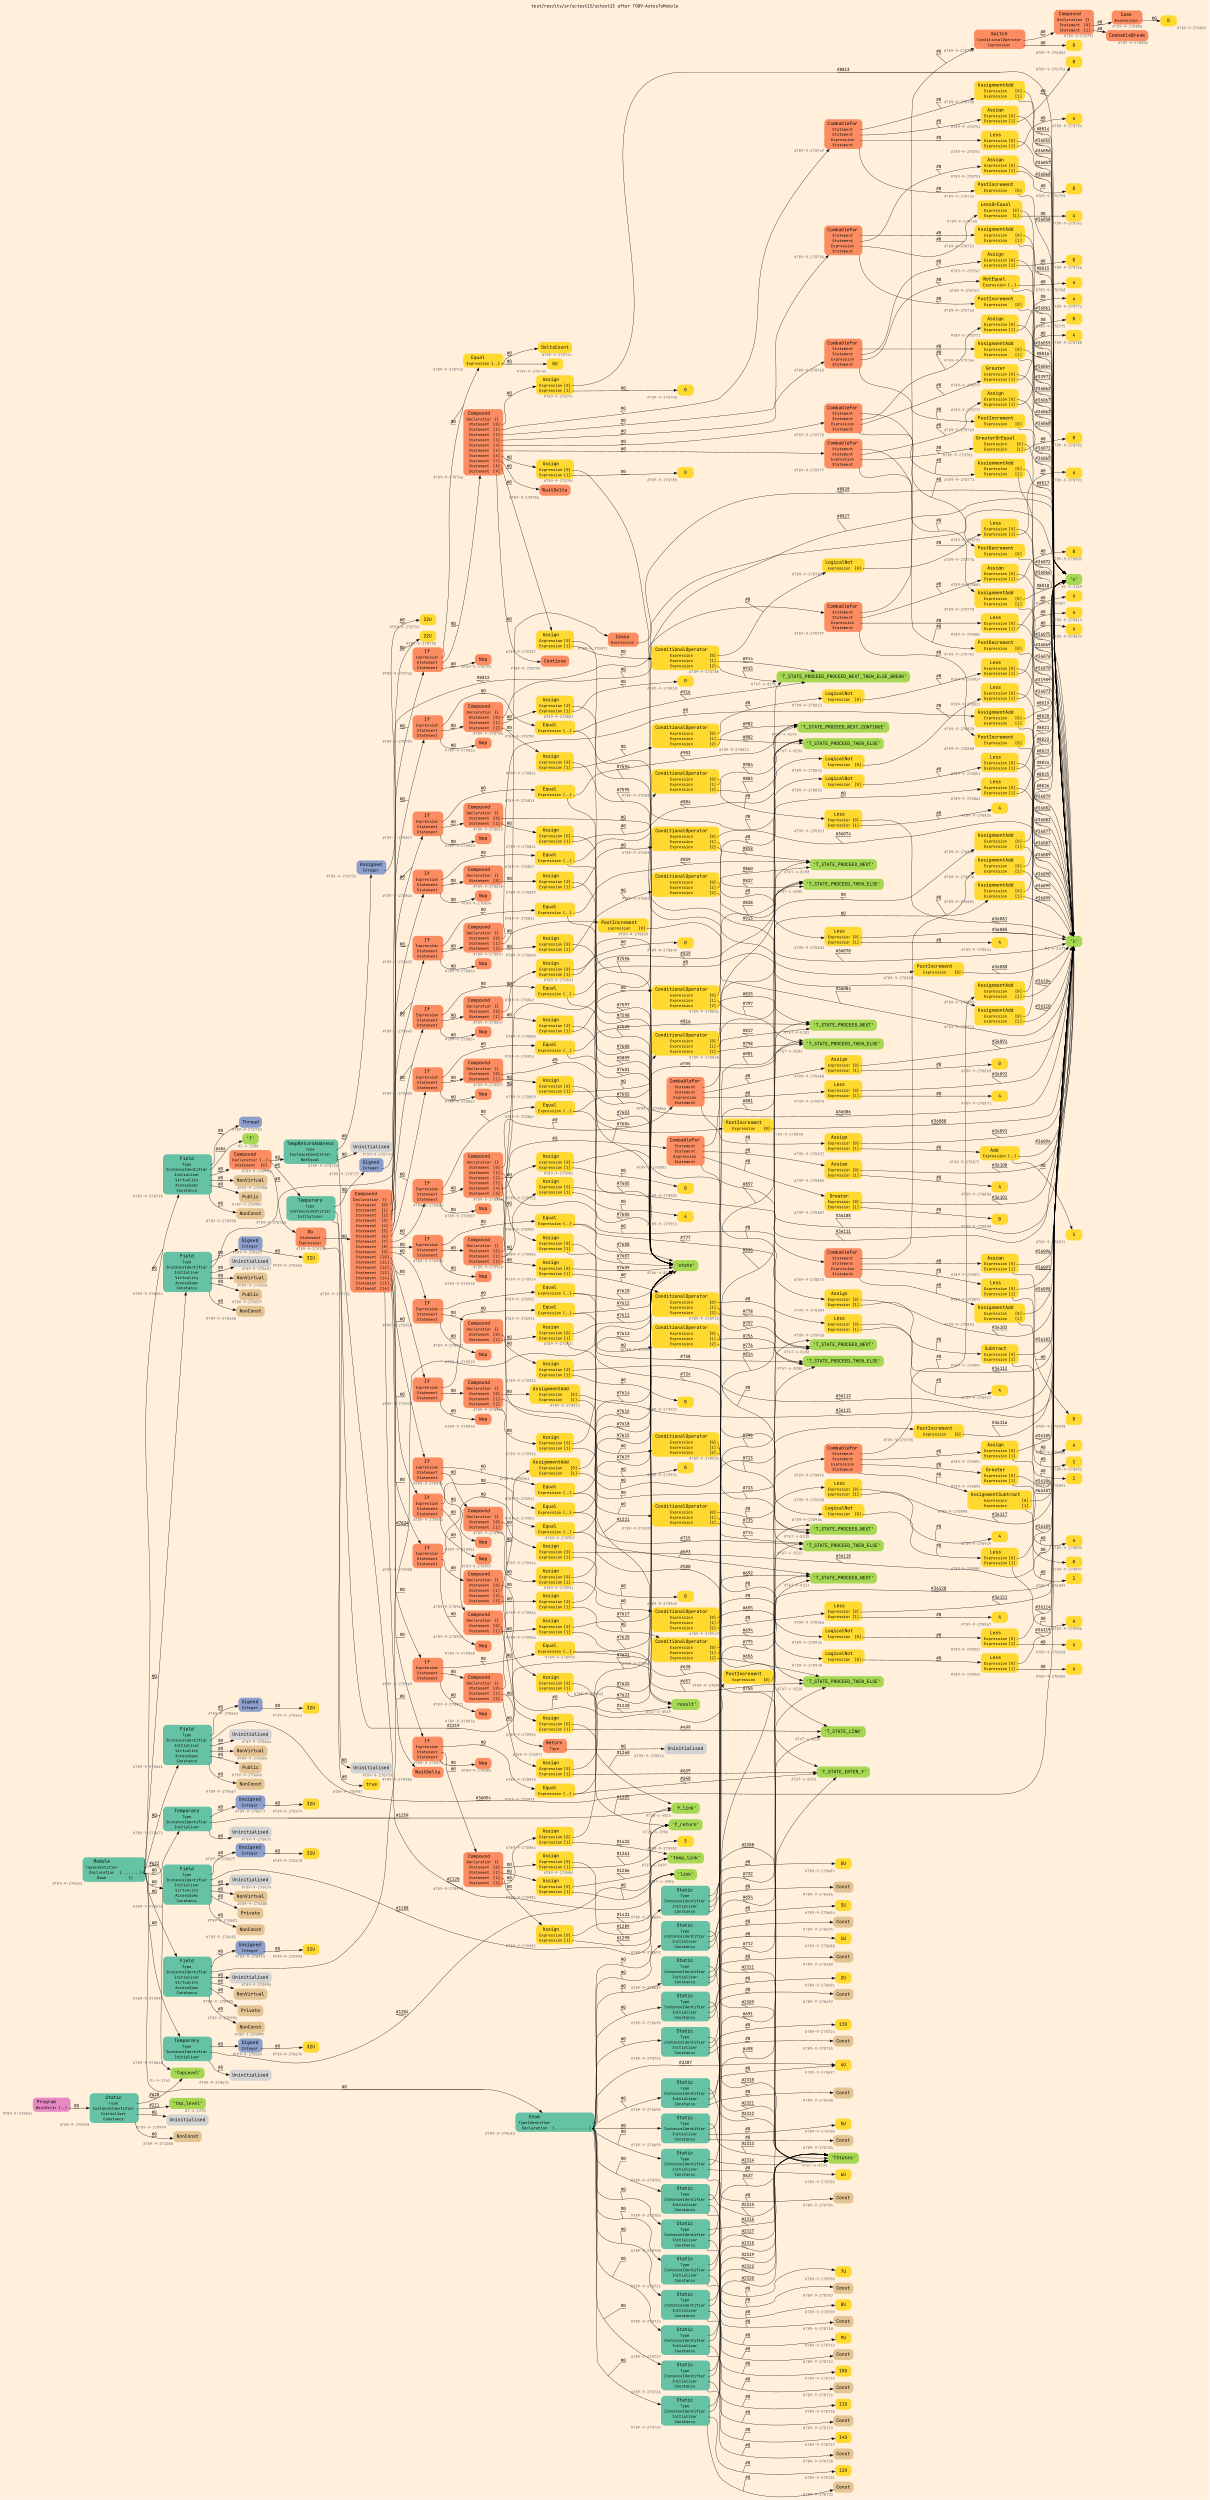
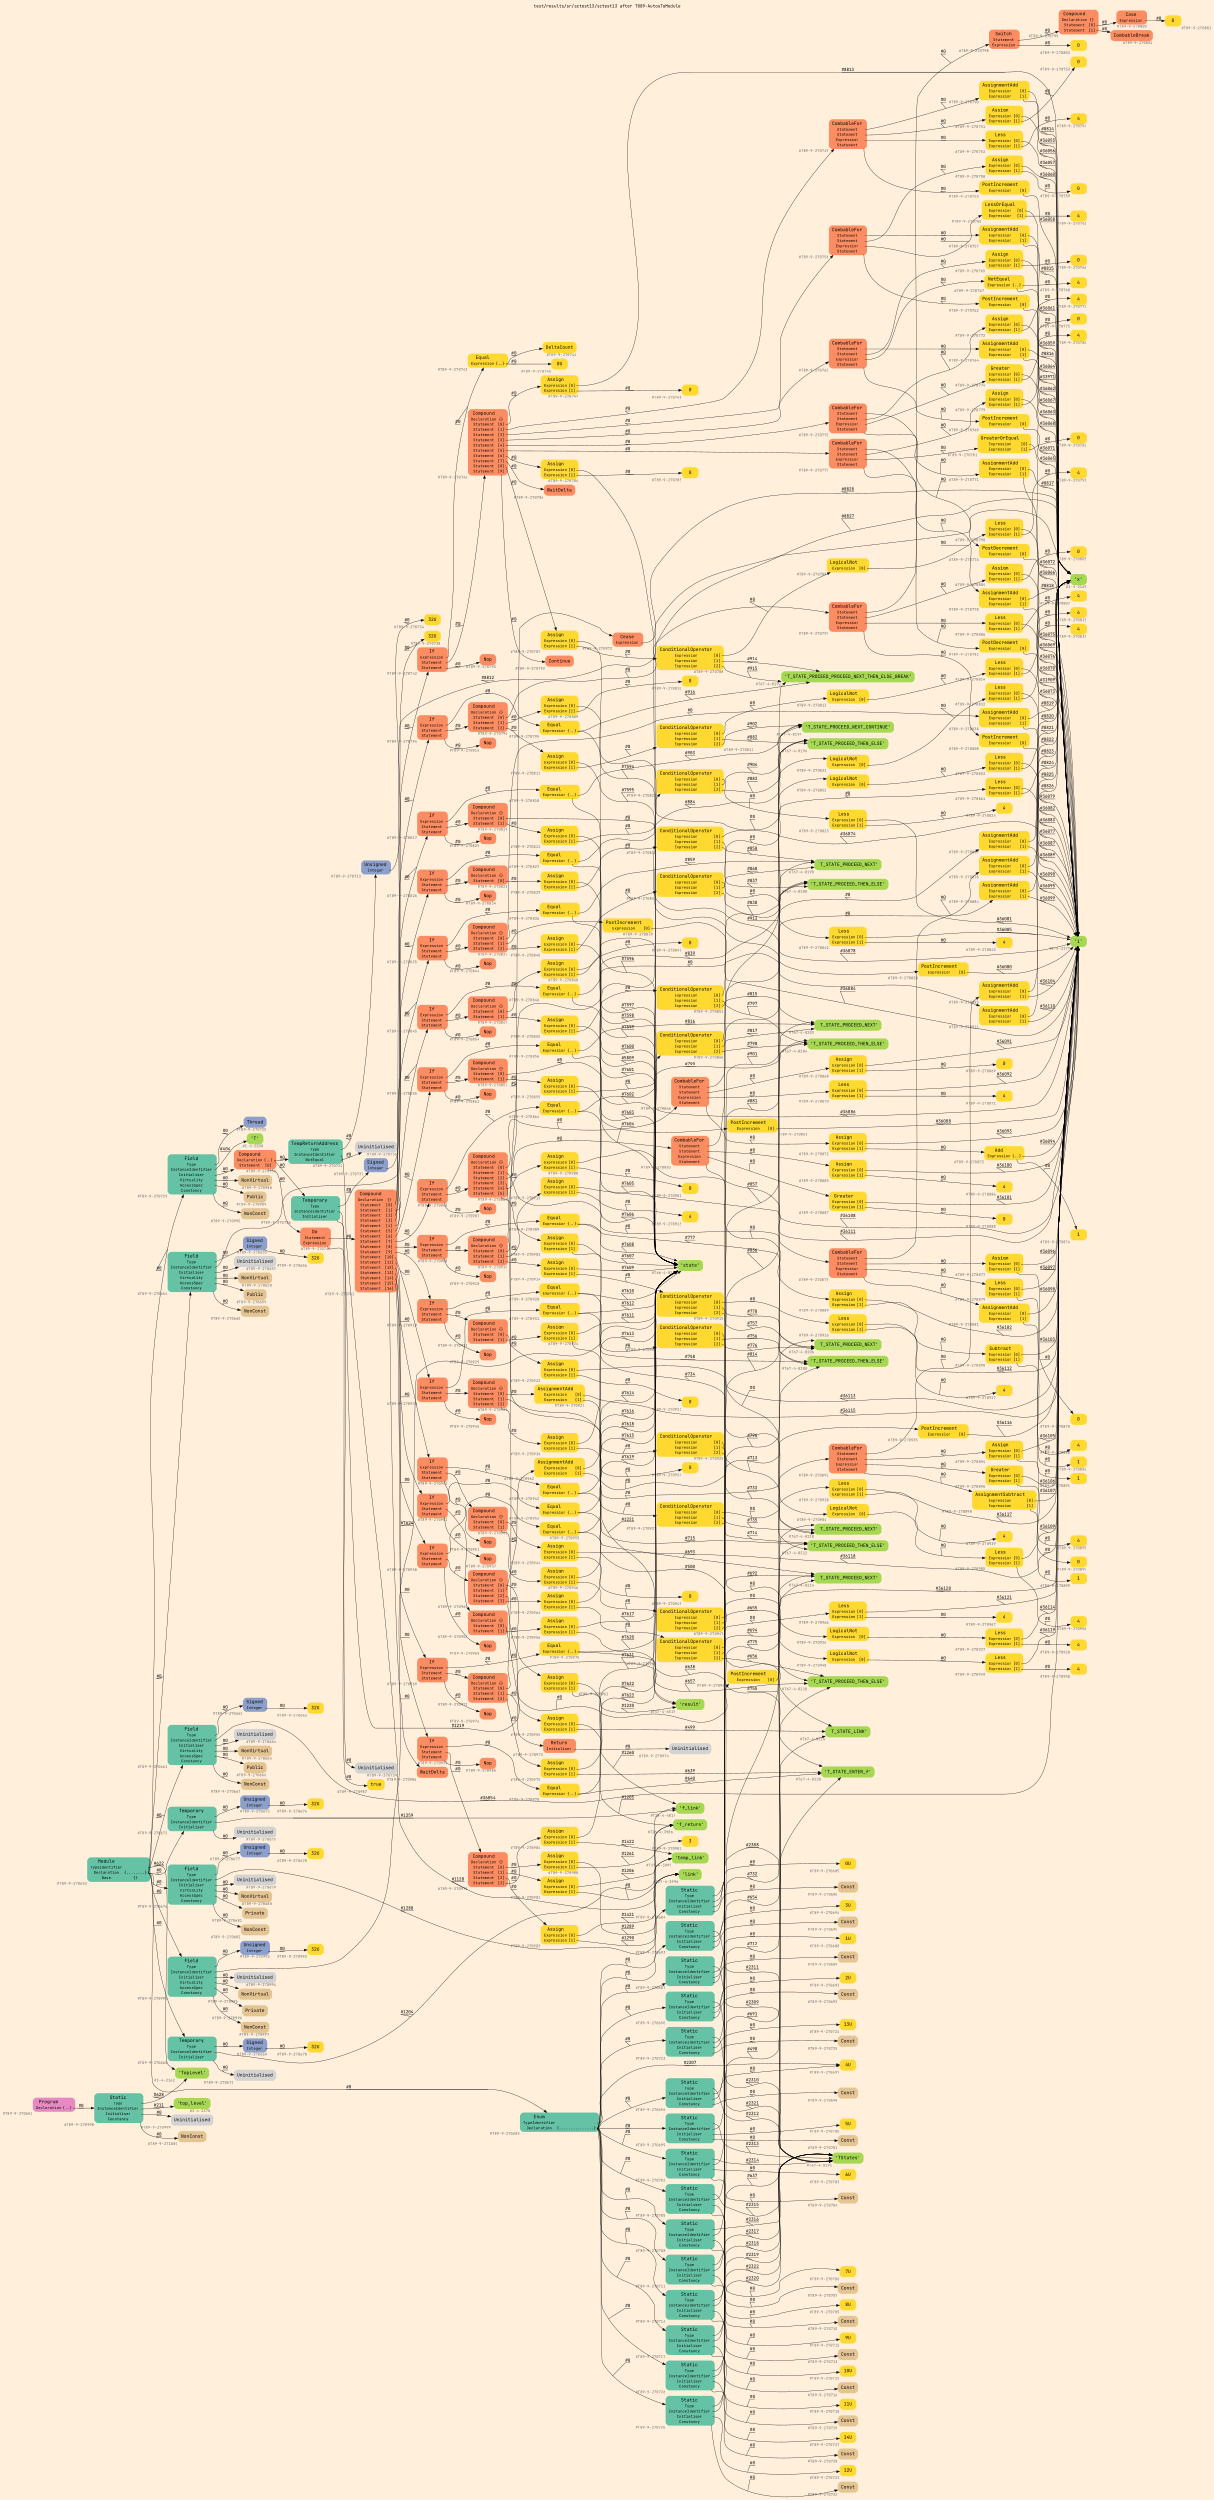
node "Switch": text "ConditionalOperator" -> "Statement"
edge "AssignmentSubtract" -> "'i'": label "#66107" -> "#36107"
node "Return": text "Type" -> "Initialiser"
node "Program": text "WaitDelta" -> "Declaration"
